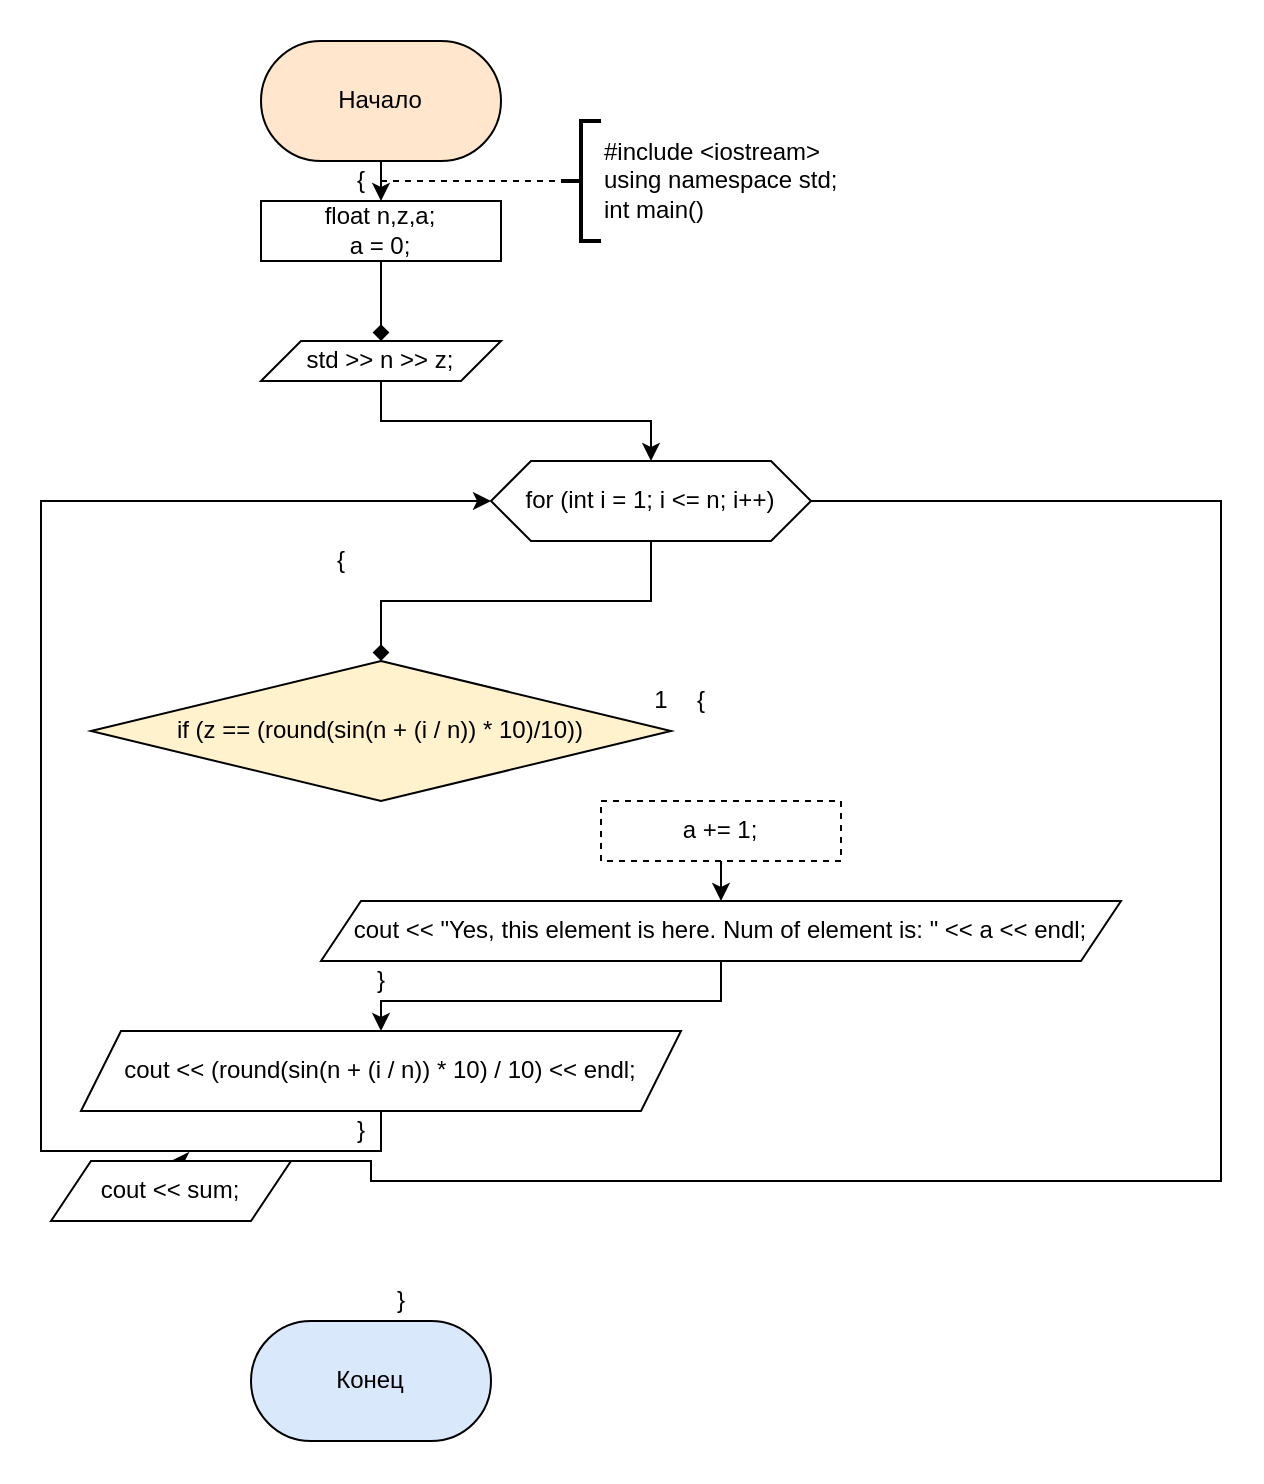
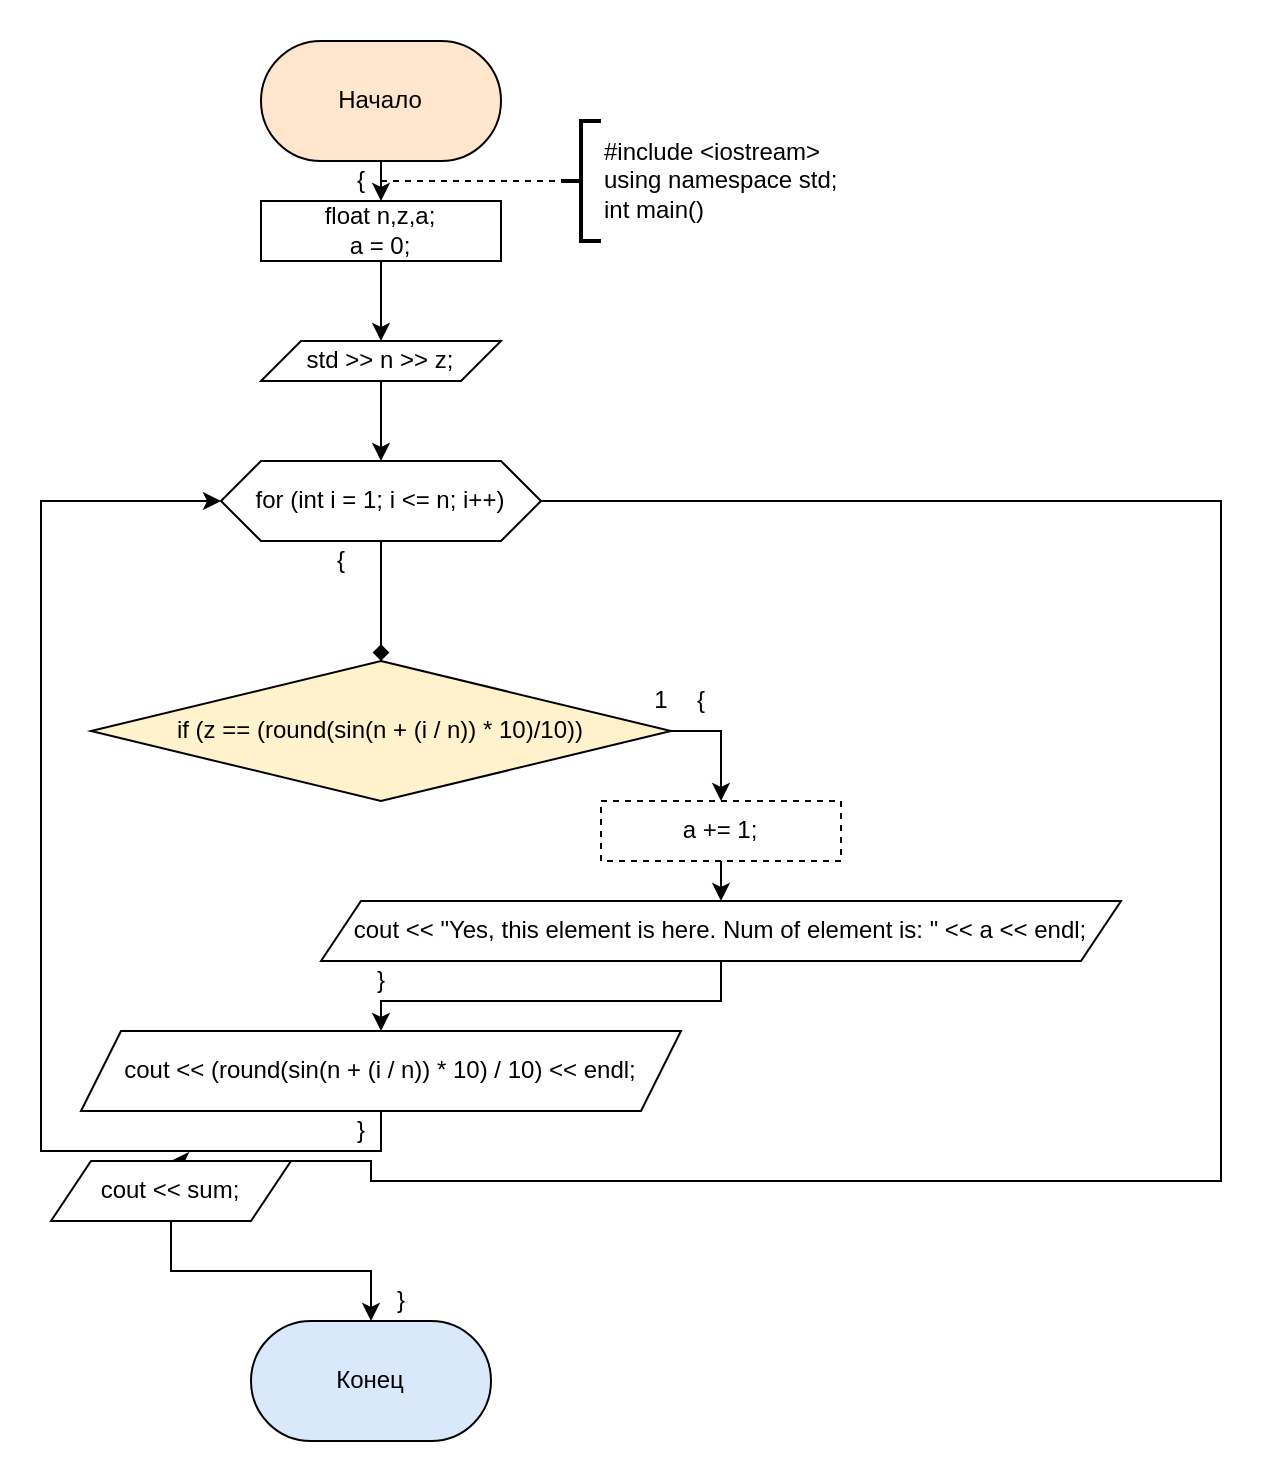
edge "float n,z,a; a = 0;" -> "std >> n >> z;": arrowhead diamond -> classic
node "for (int i = 1; i <= n; i++)": moved (651, 501) -> (381, 501)
edge "if (z == (round(sin(n + (i / n)) * 10)/10))" -> "a += 1;": added
edge "cout << sum;" -> "Конец": added
